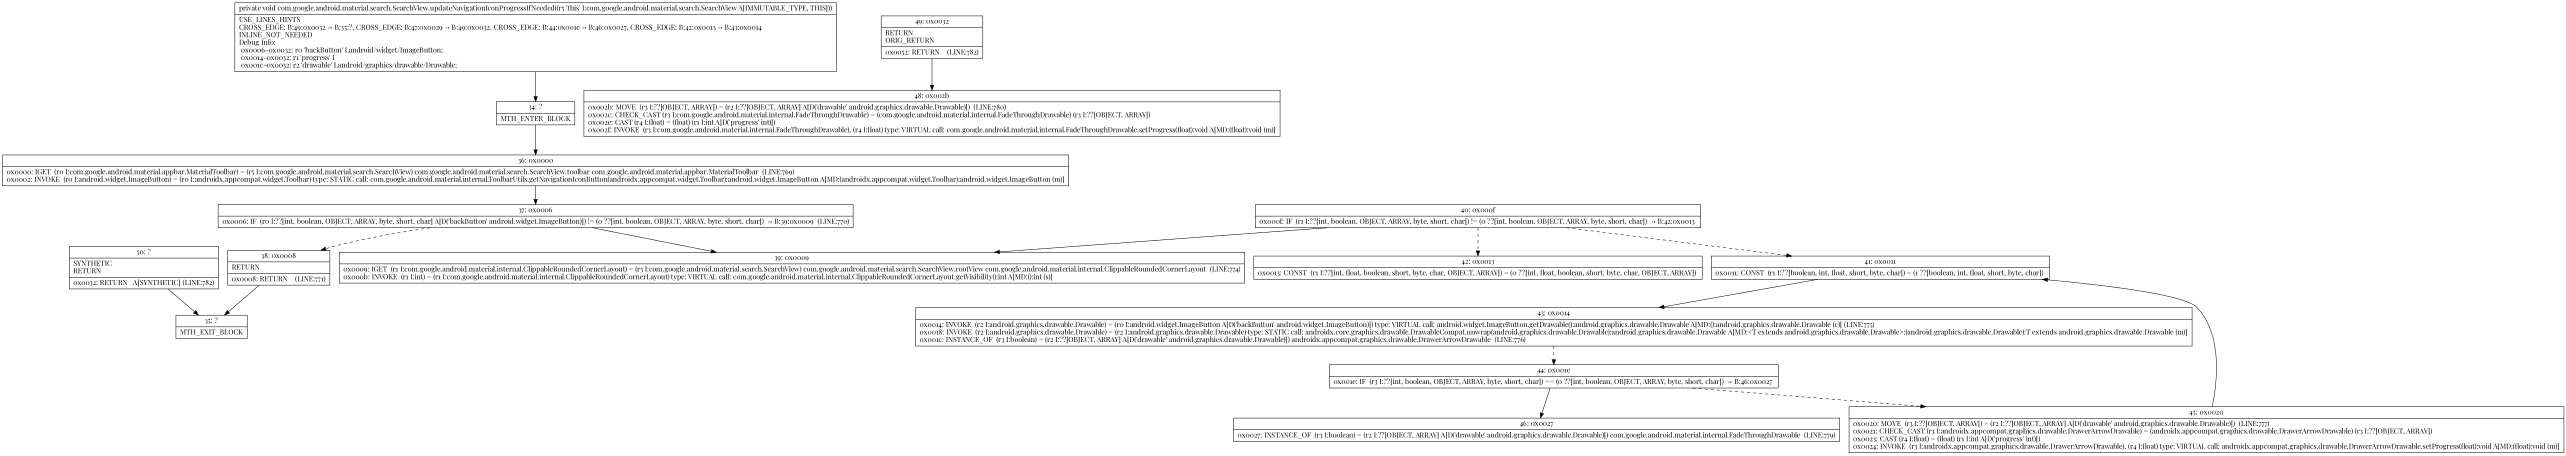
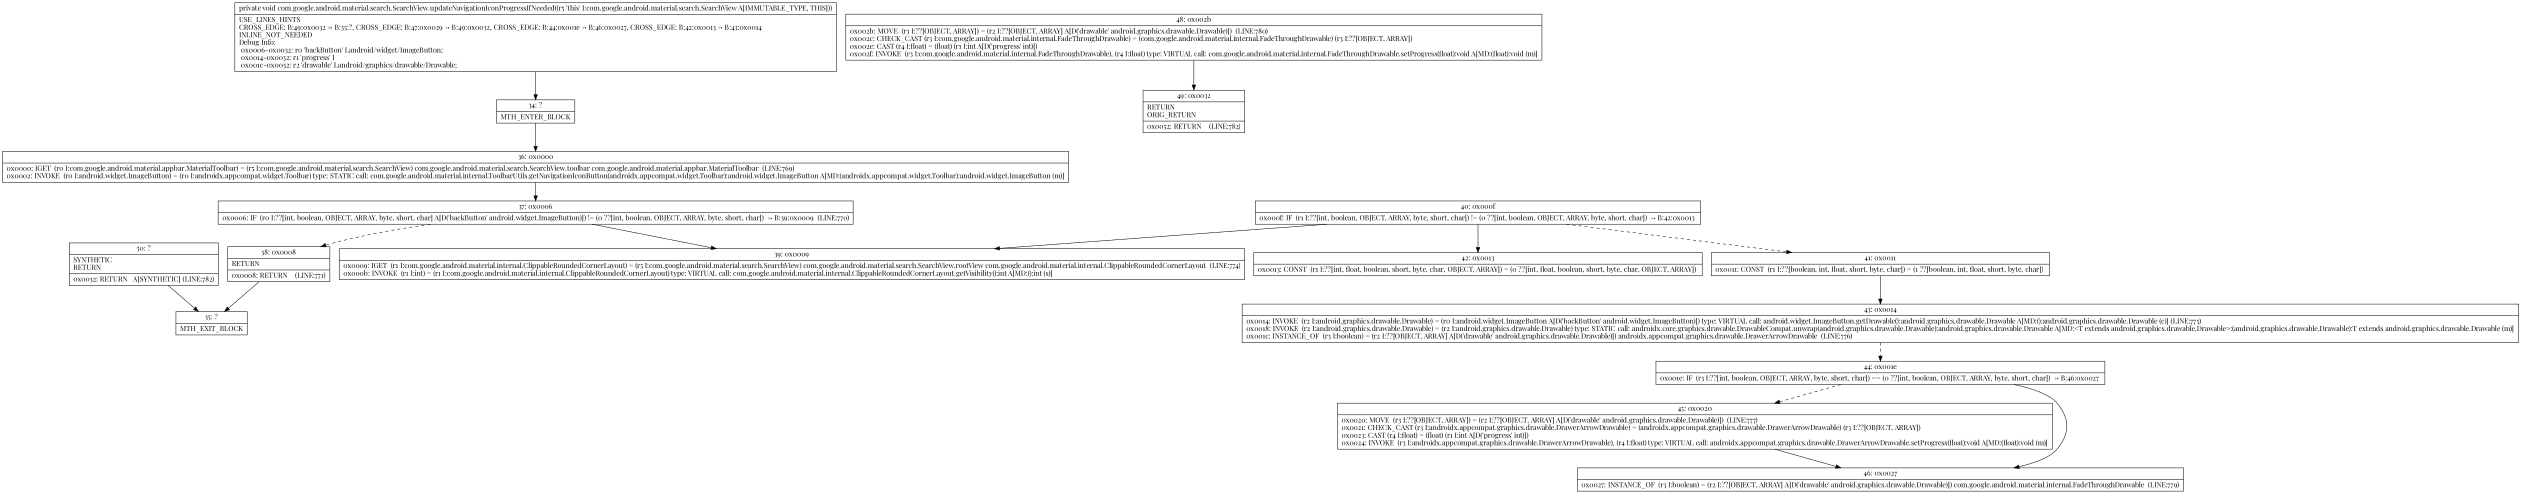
edge "49: 0x0032" -> "48: 0x002b": reversed
edge "40: 0x000f" -> "42: 0x0013": style dashed -> solid
edge "45: 0x0020" -> "41: 0x0011": now "45: 0x0020" -> "46: 0x0027"
